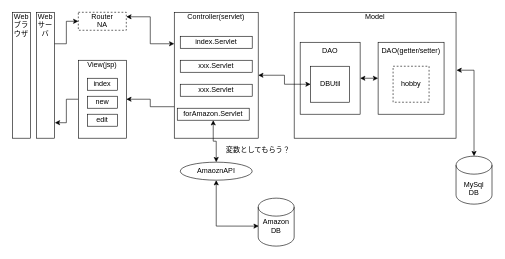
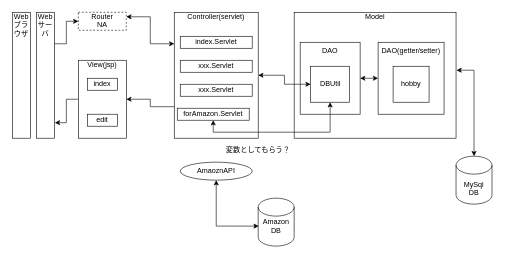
node "hobby": style dashed -> solid
node "new": removed
edge "forAmazon.Servlet" -- "AmaoznAPI": now "forAmazon.Servlet" -- "DBUtil"
